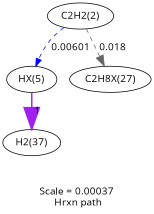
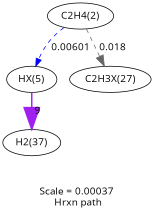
node "C2H2(2)": label "C2H2(2)" -> "C2H4(2)"
node "C2H8X(27)": label "C2H8X(27)" -> "C2H3X(27)"
edge "HX(5)" -> "H2(37)": label " 1" -> " 9"
